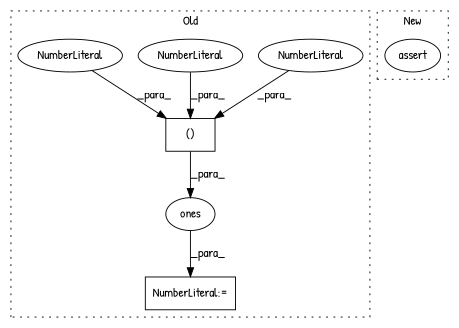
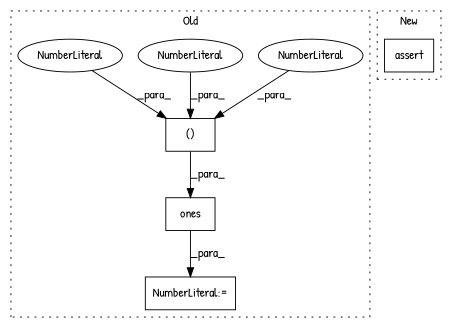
node "assert": shape ellipse -> box
node "ones": shape ellipse -> box
